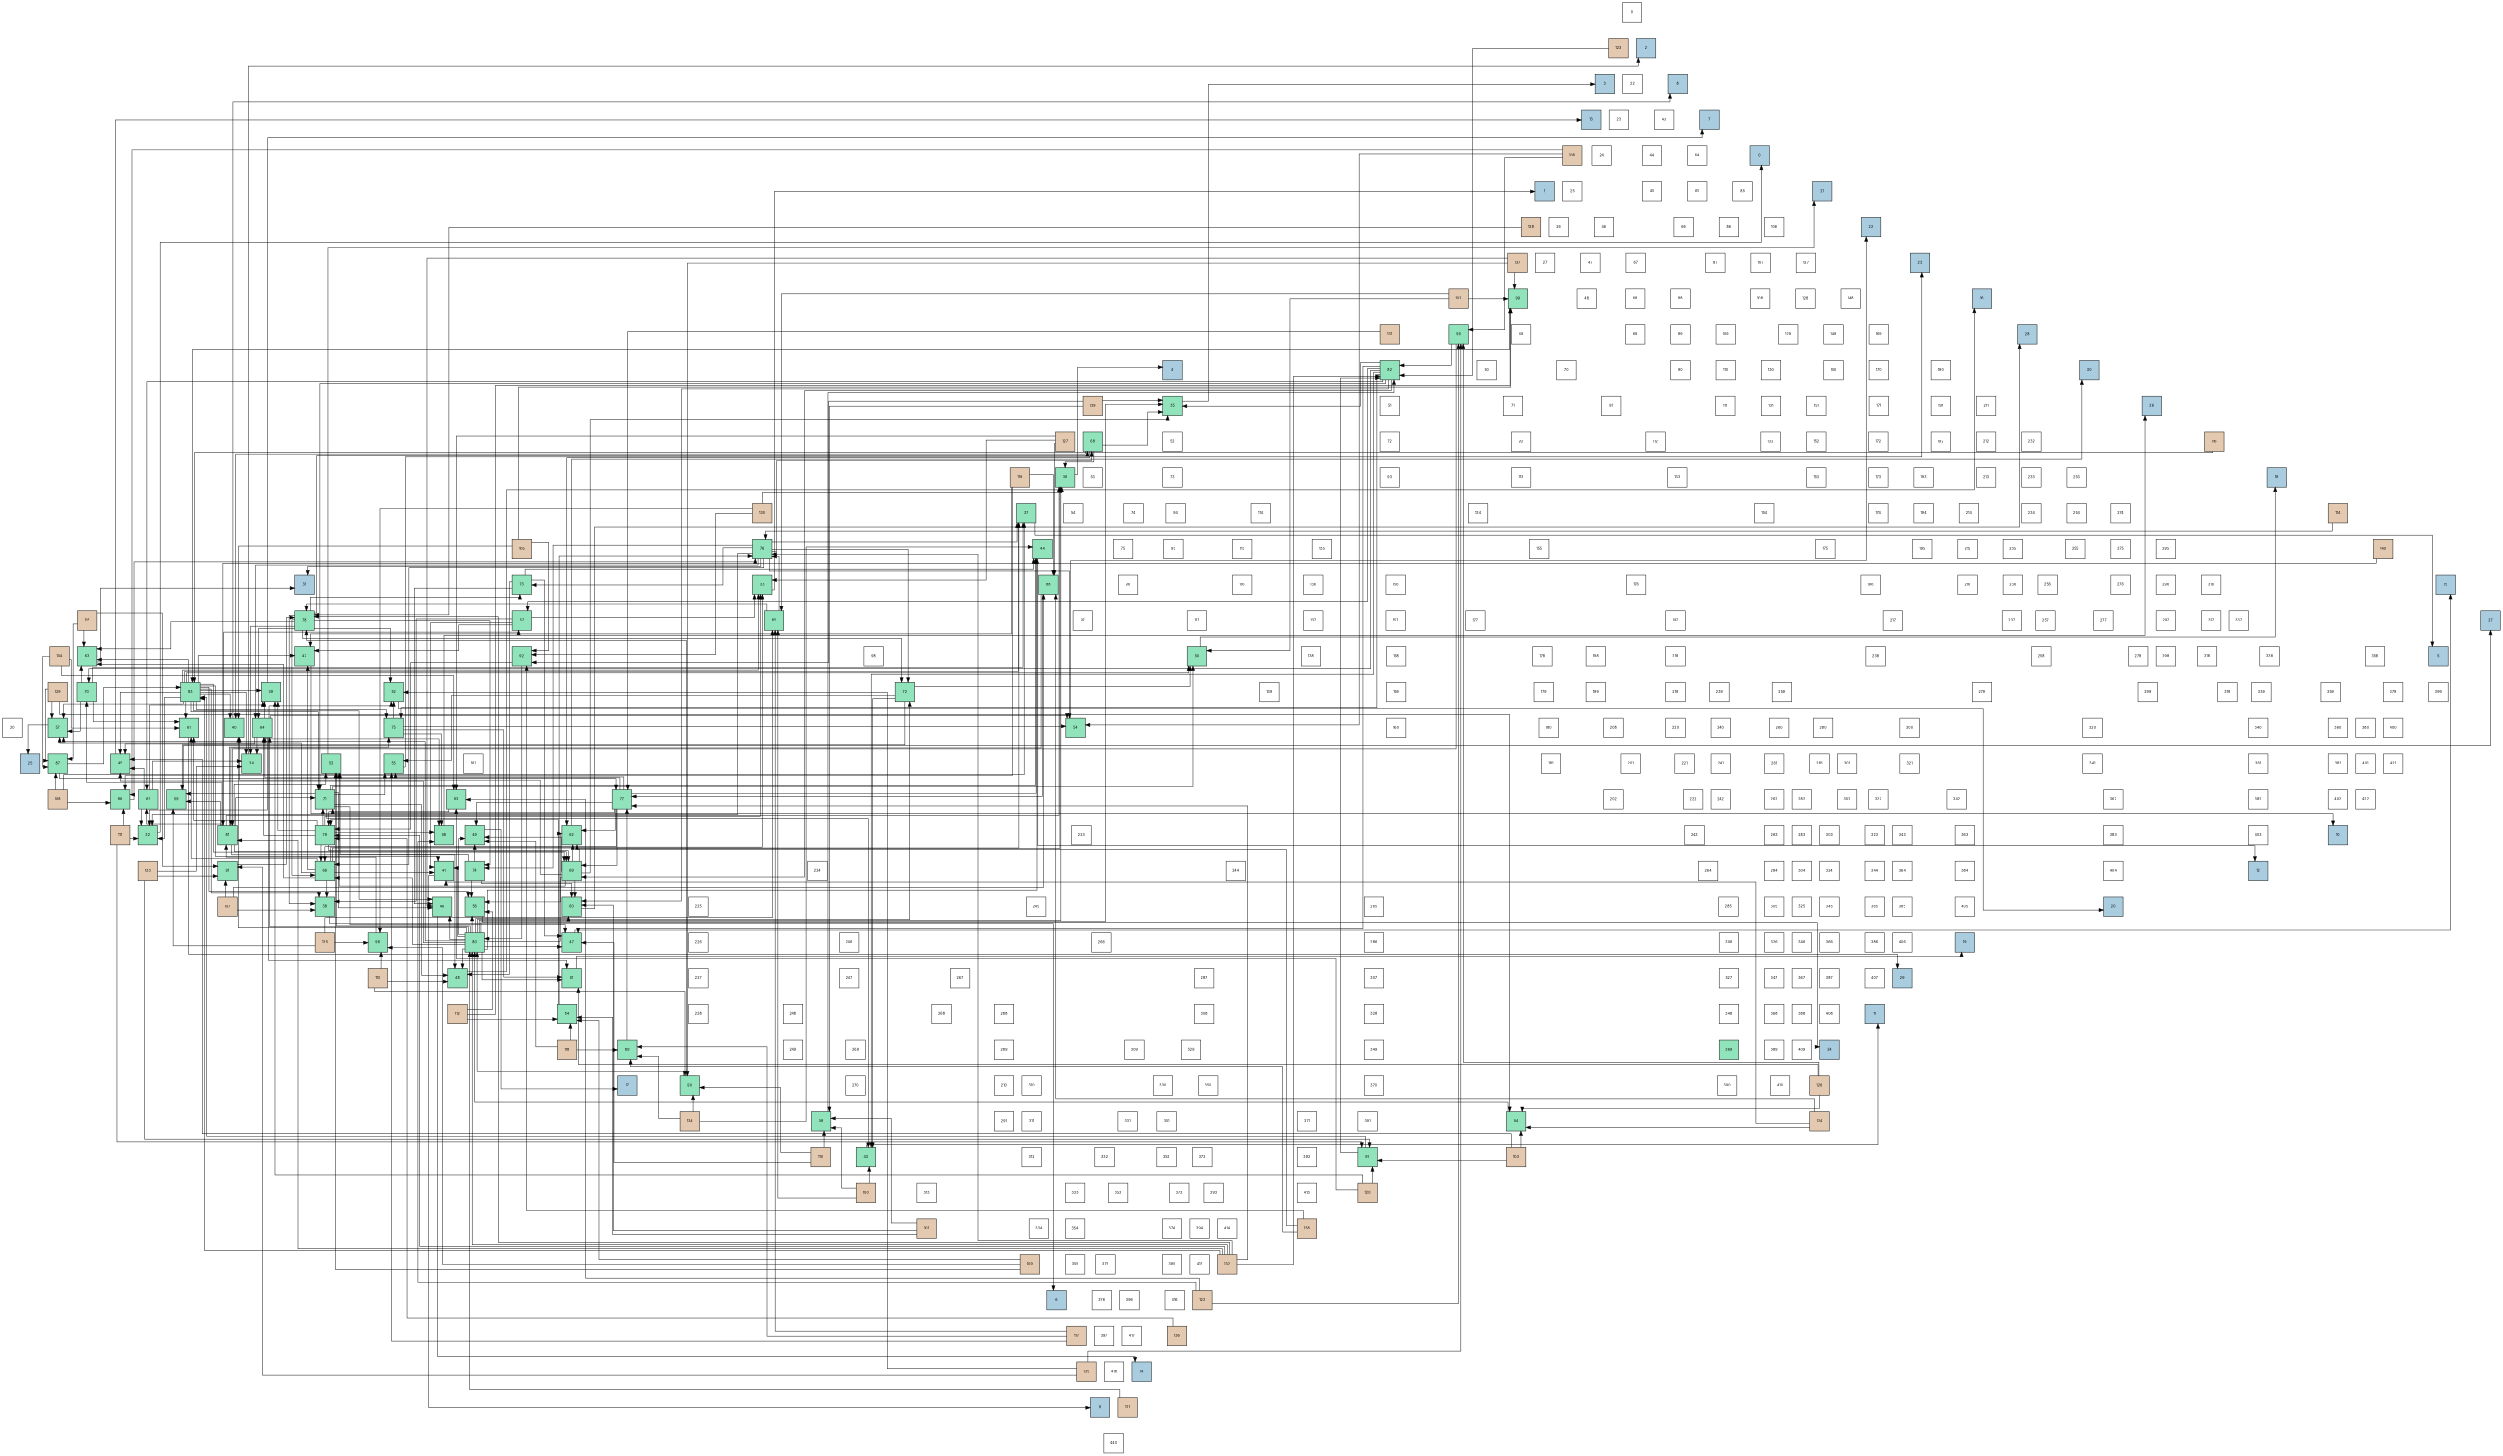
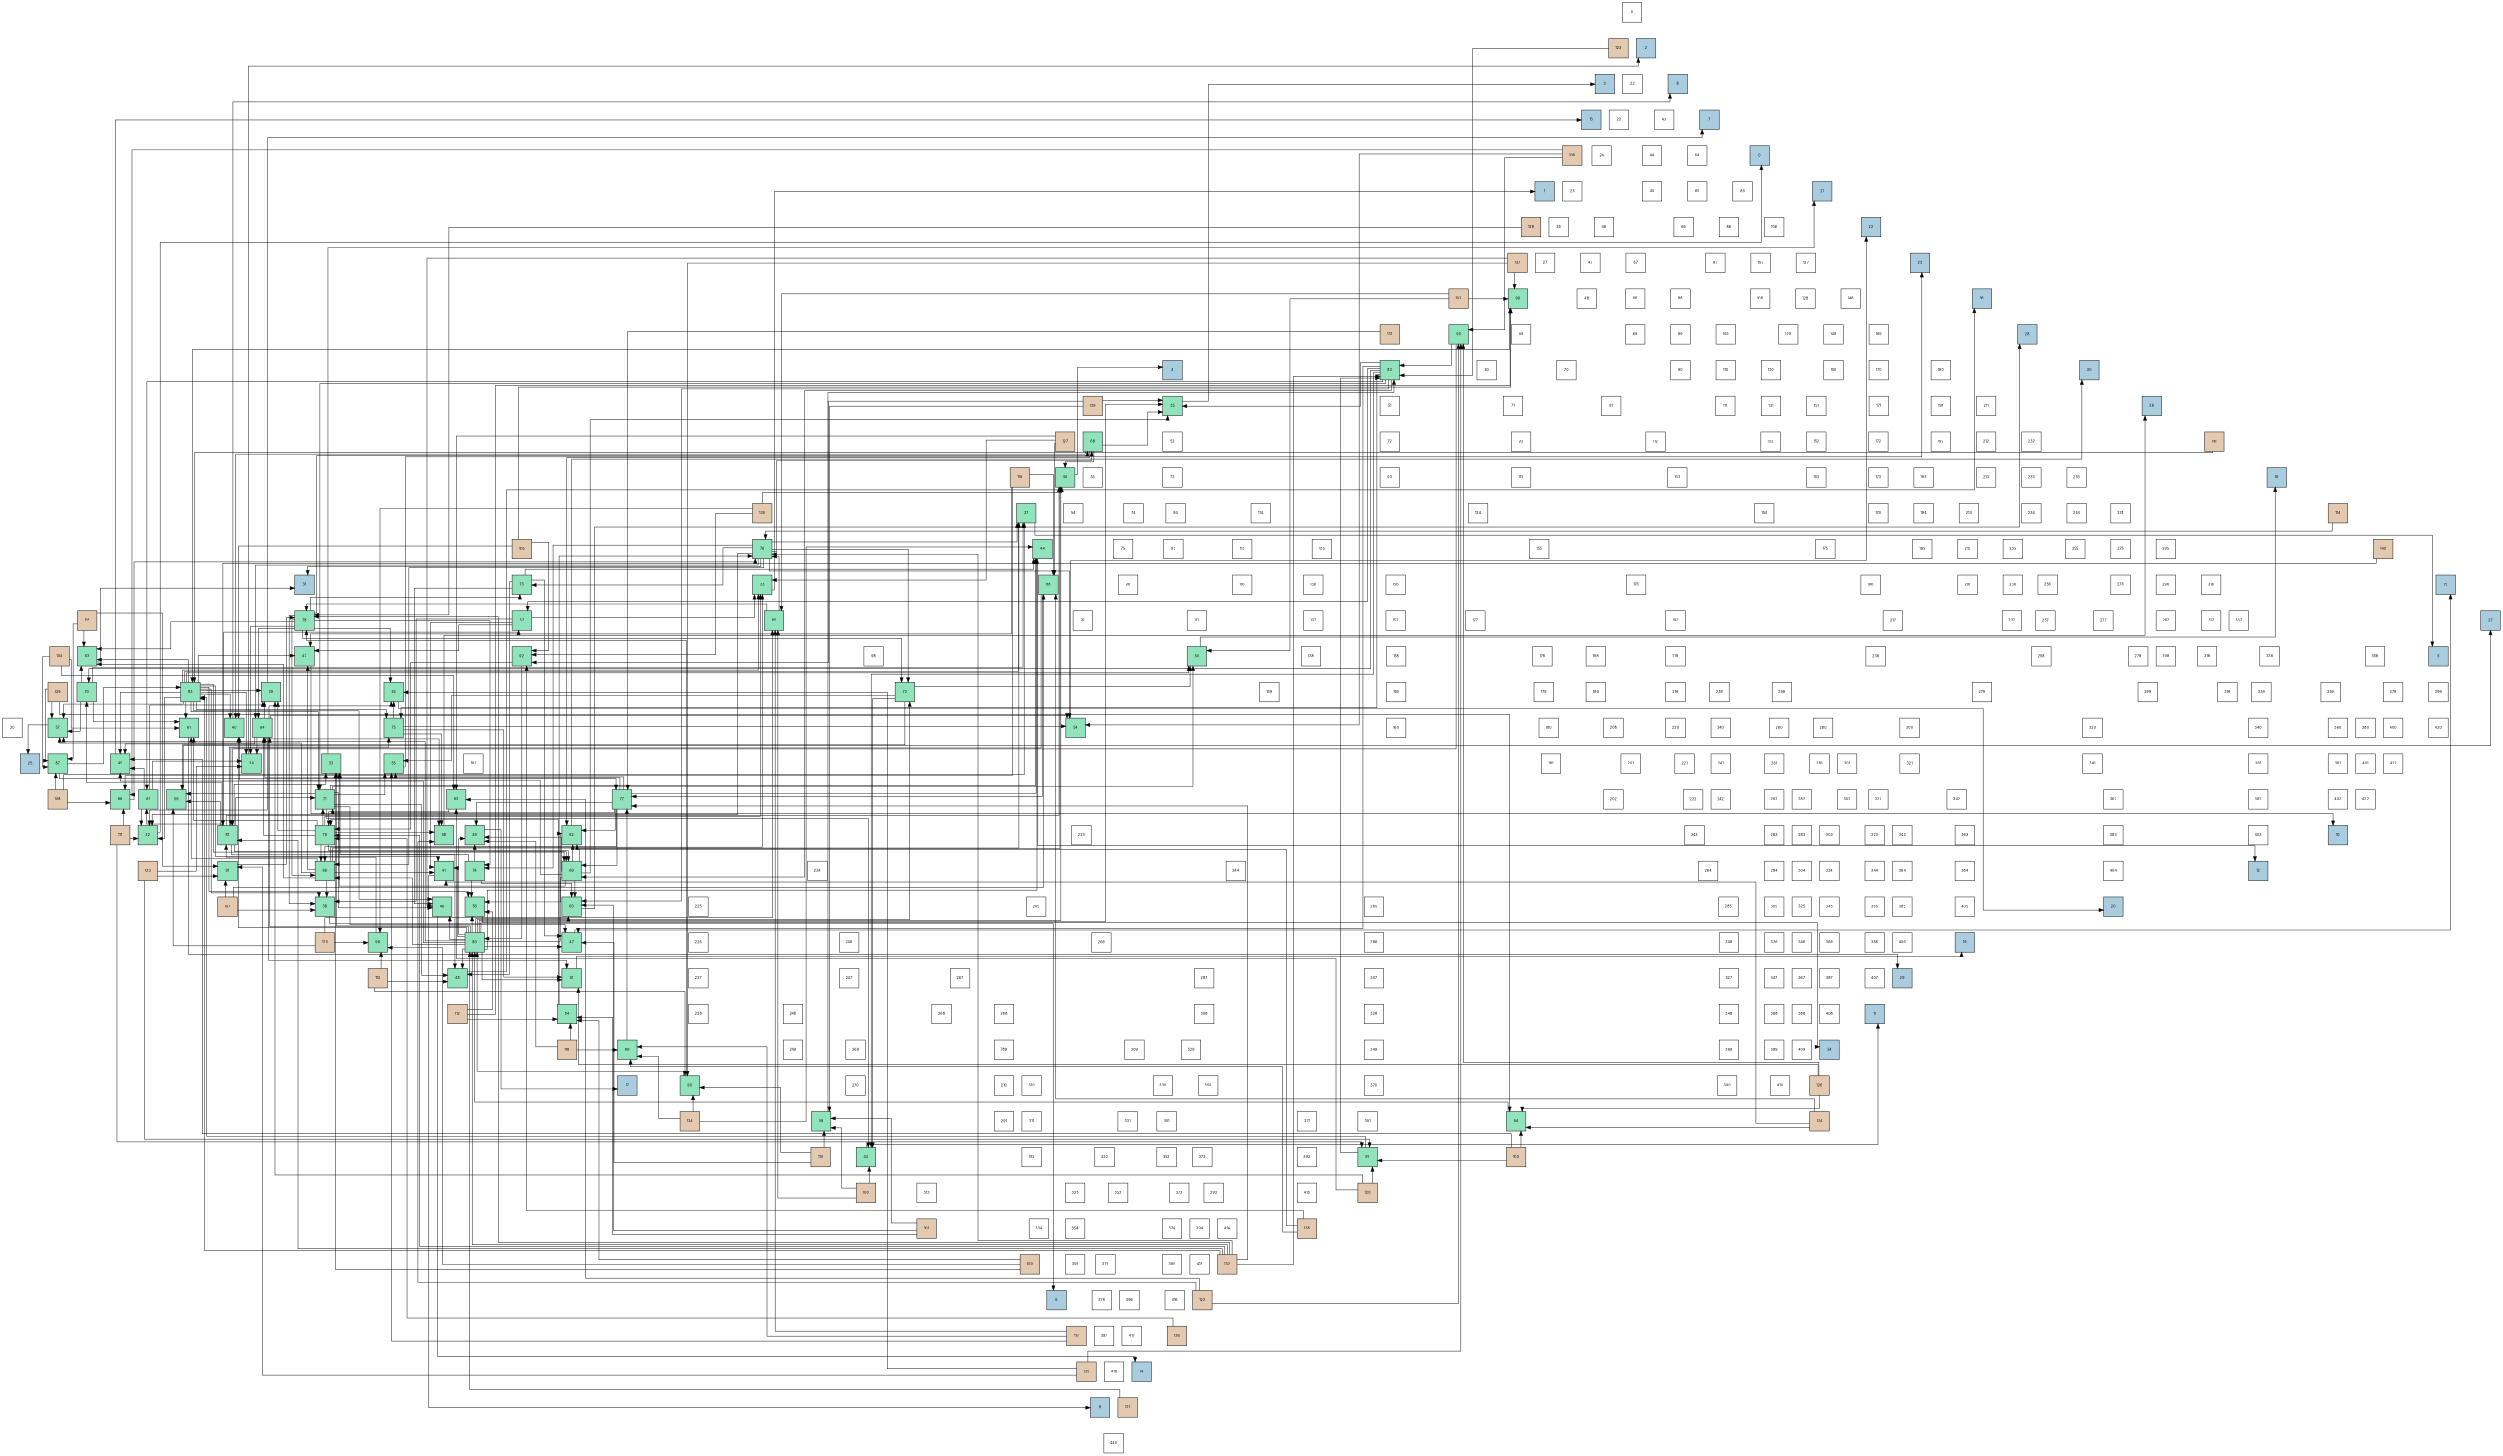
node "420": added
node "289": label "289" -> "789"
node "369": fillcolor #91e3bb -> #ffffff
